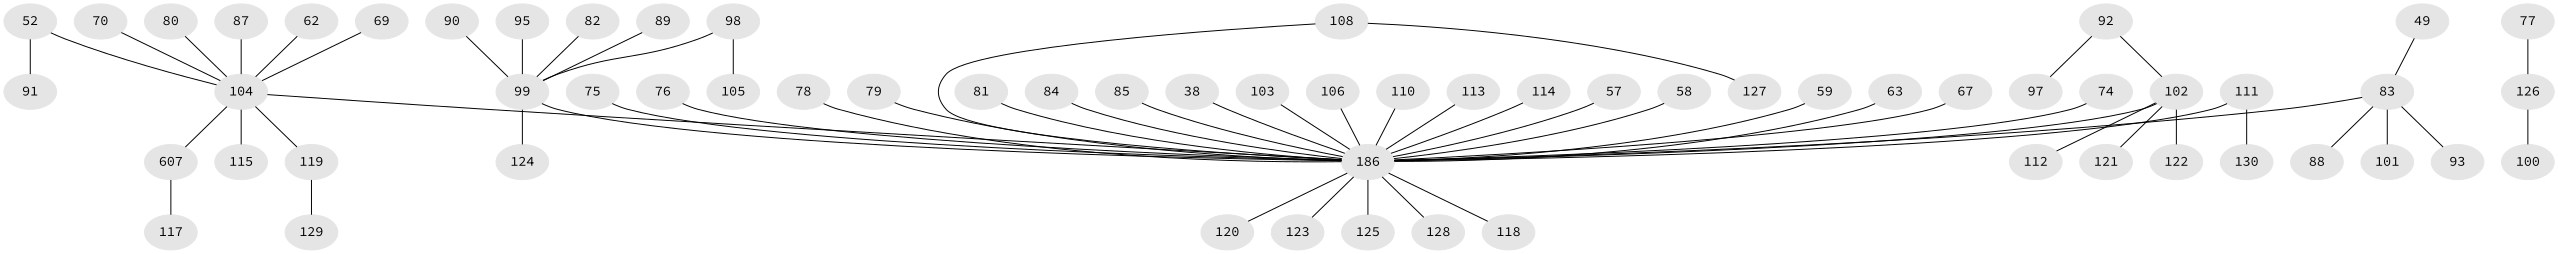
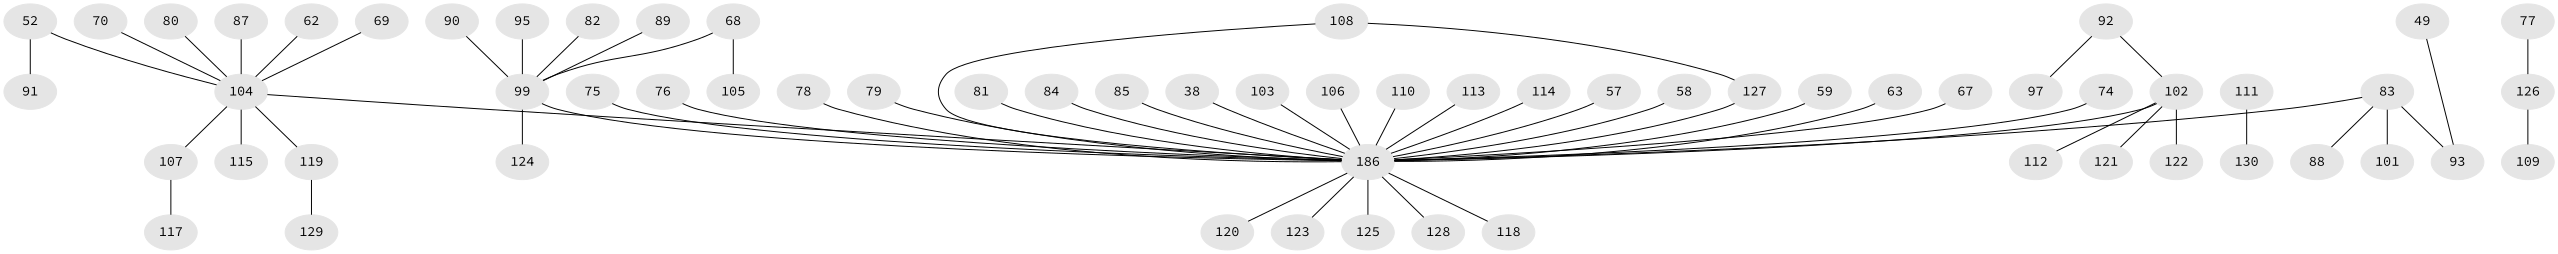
node "98": label "98" -> "68"
edge "49" -- "83": now "49" -- "93"
edge "111" -- "186": now "127" -- "186"
node "607": label "607" -> "107"
node "100": label "100" -> "109"
